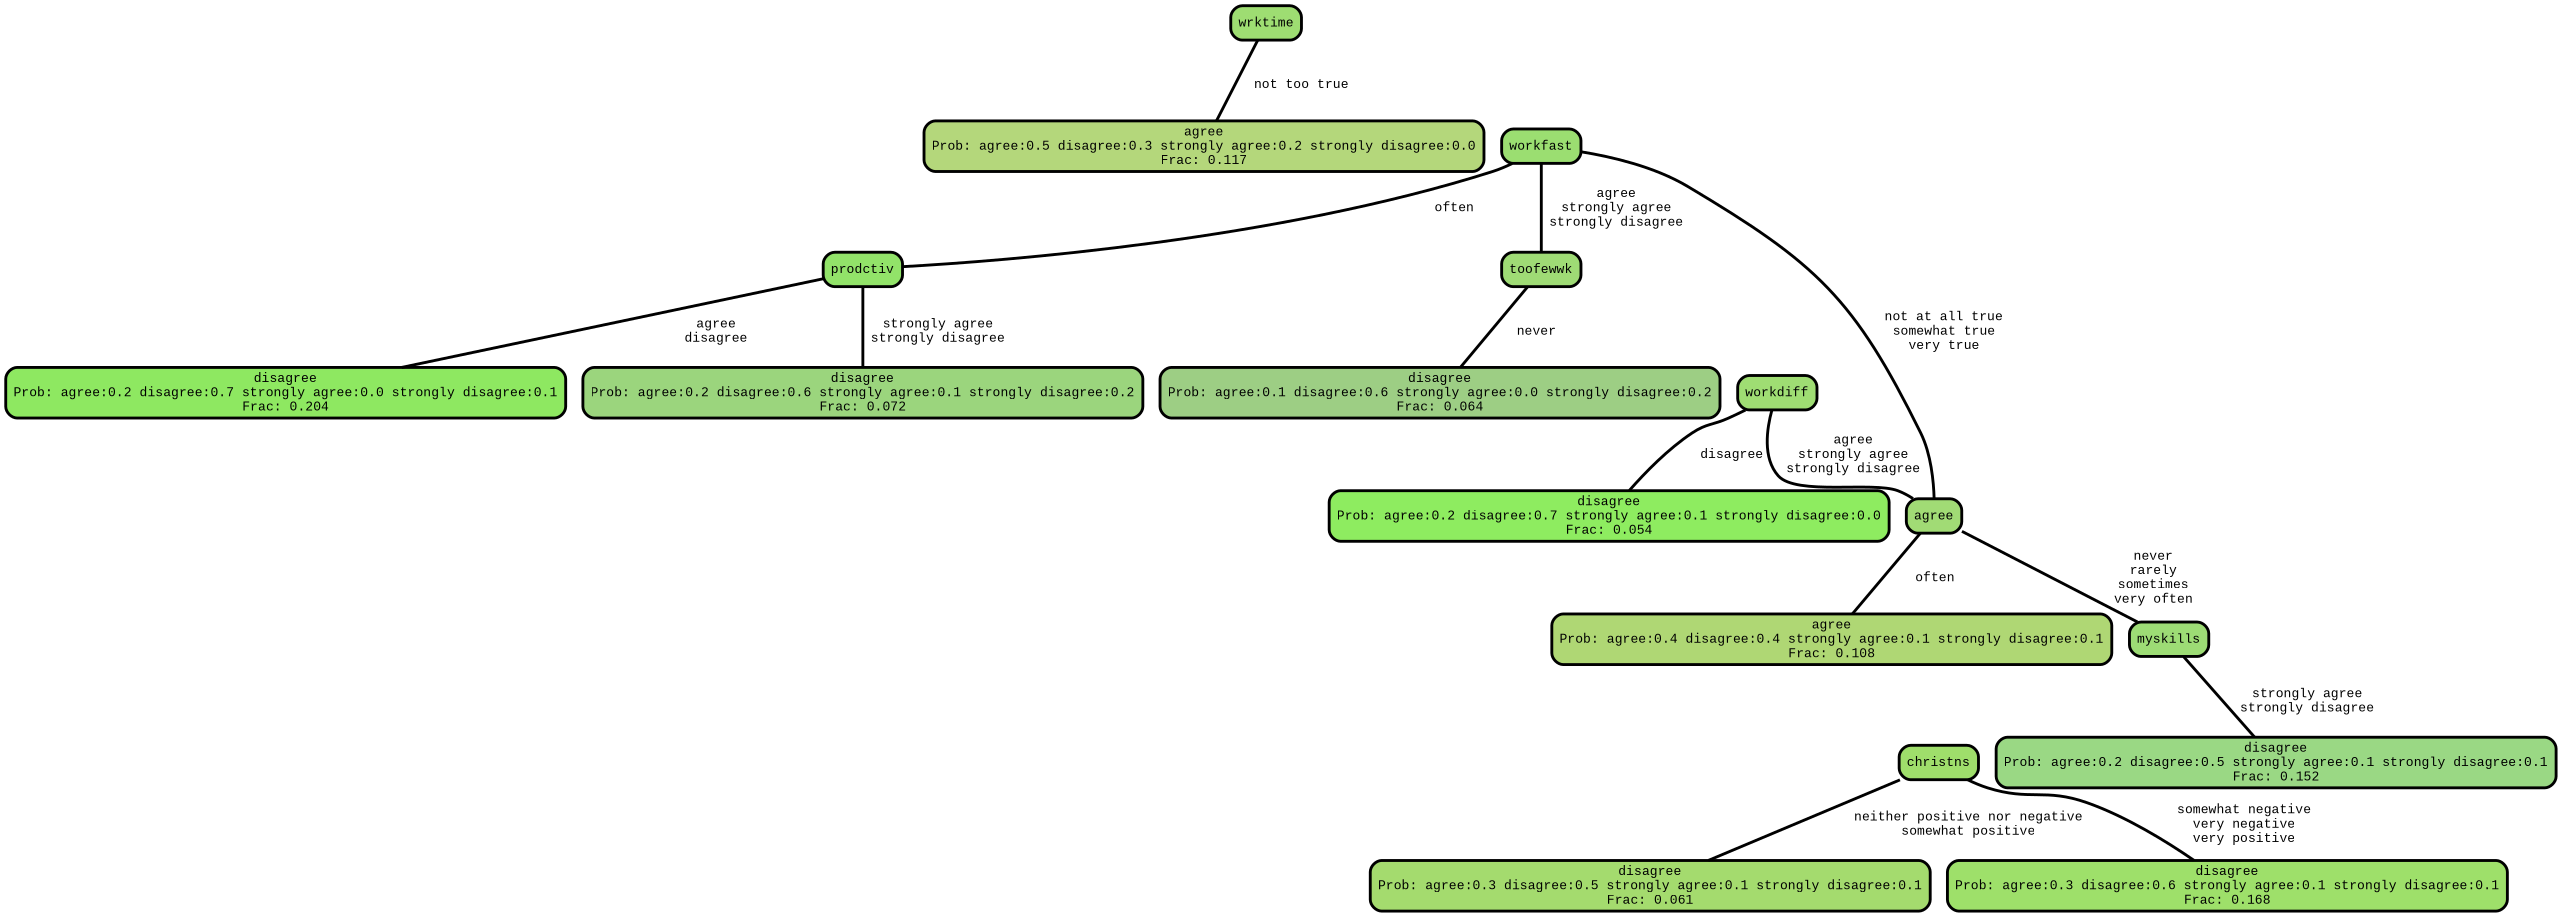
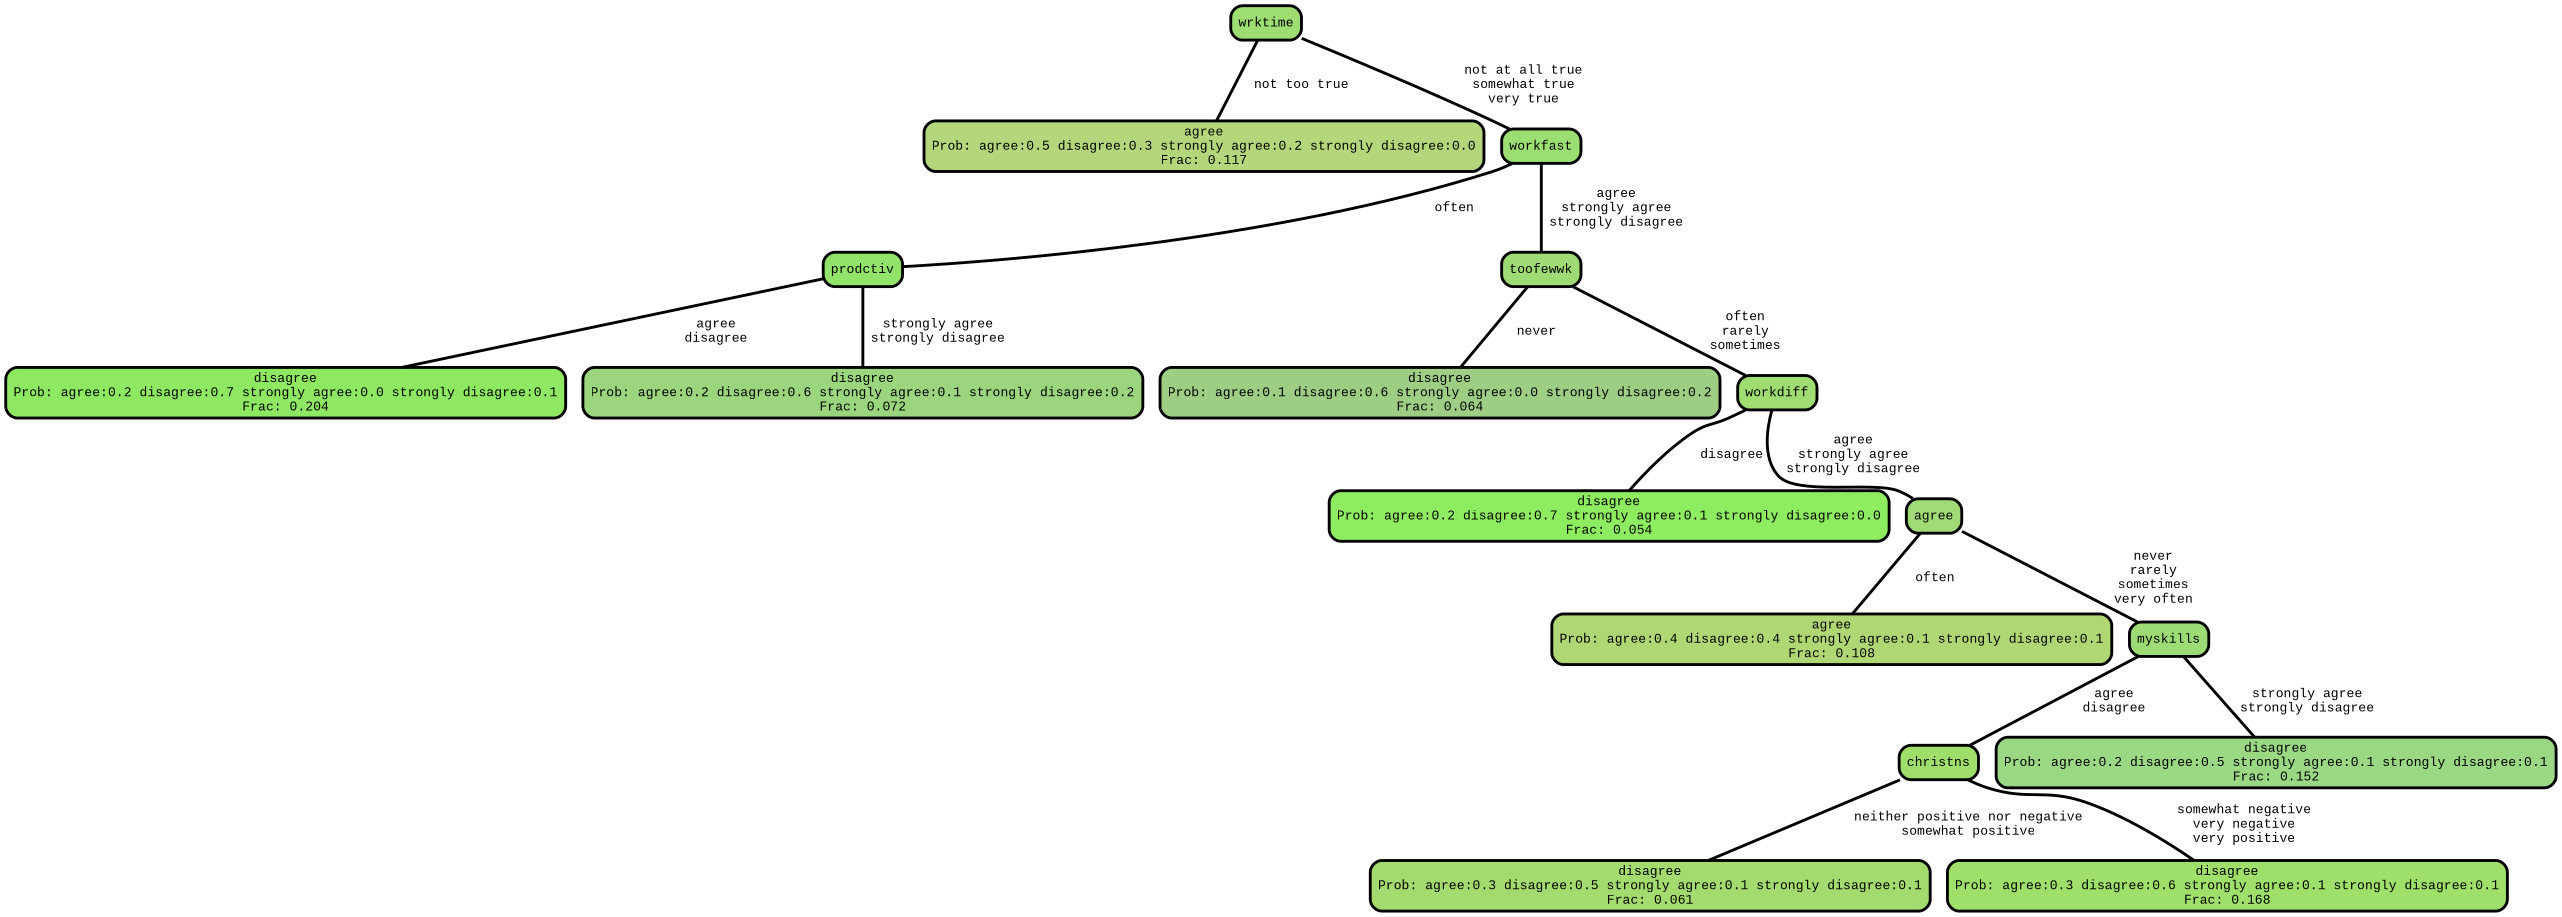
edge "workfast" -- "agree": now "workfast" -- "wrktime"
edge "toofewwk" -- "workdiff": added, label "often rarely sometimes"
edge "myskills" -- "christns": added, label "agree disagree"
